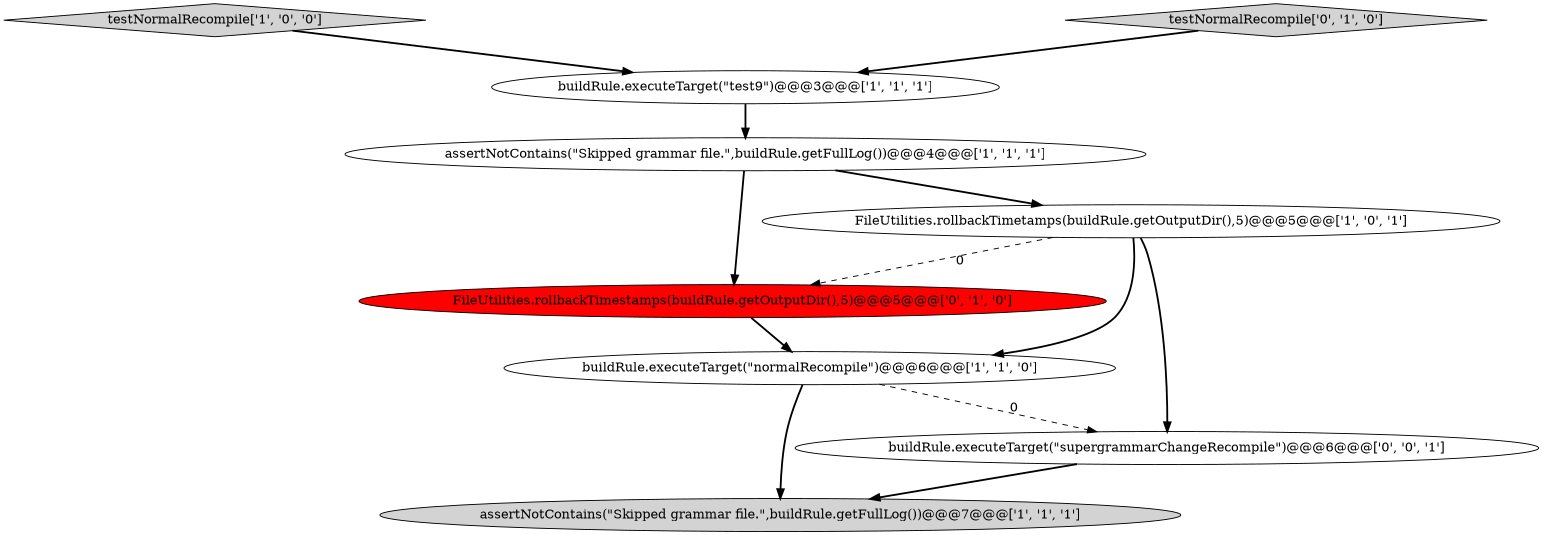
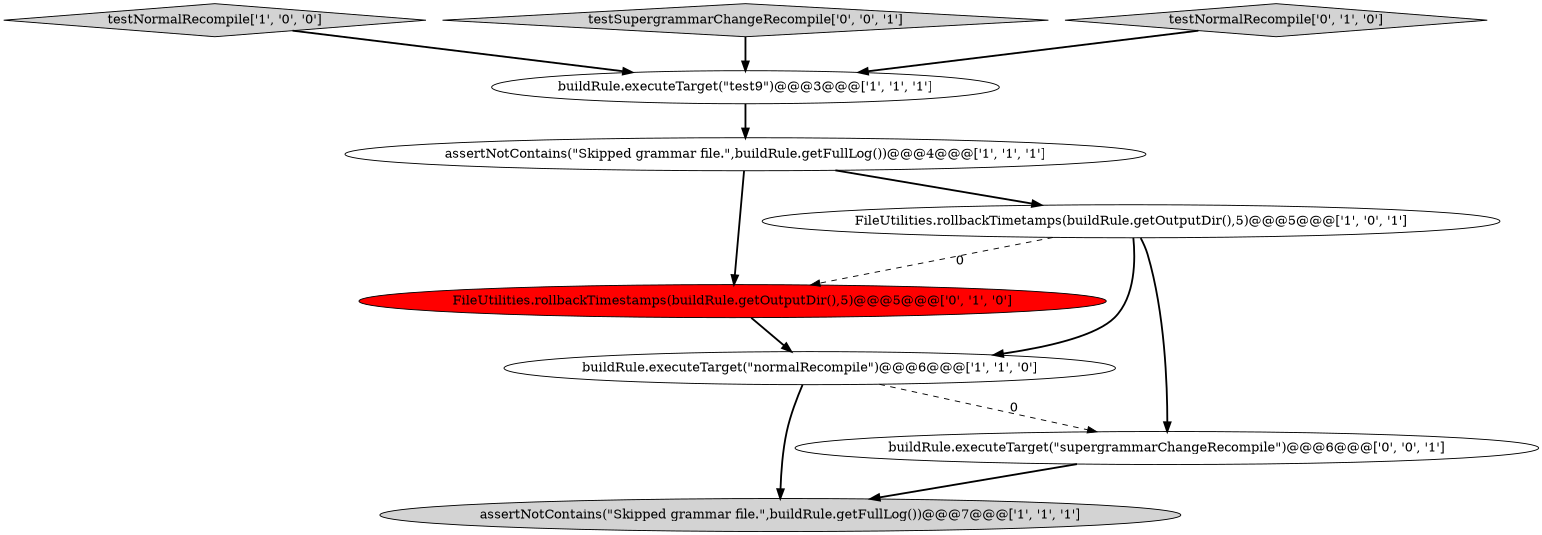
node "testSupergrammarChangeRecompile['0', '0', '1']": added
